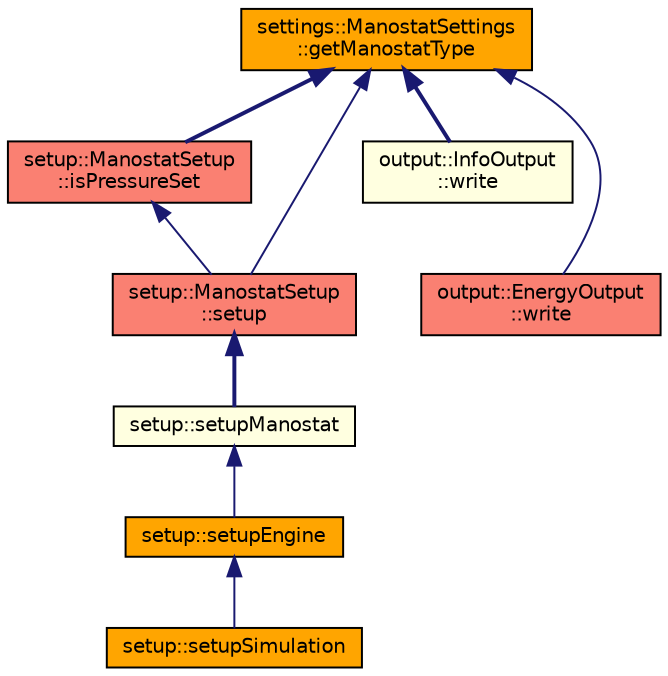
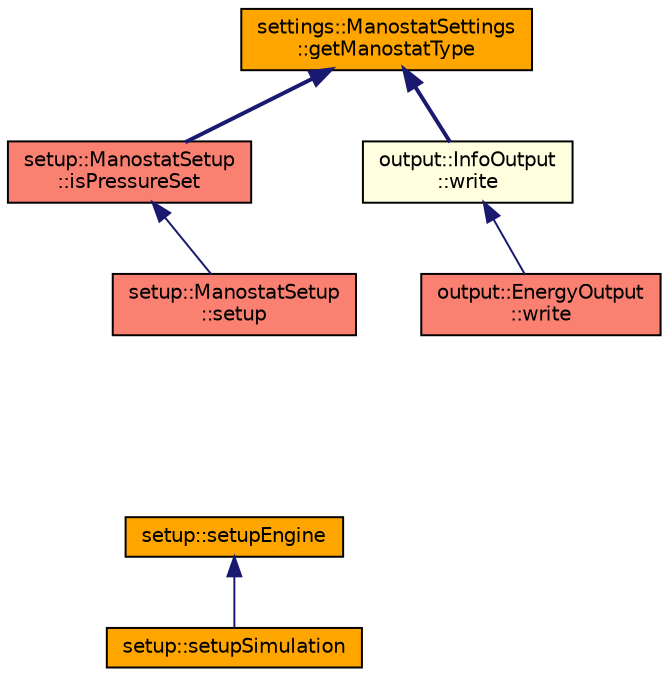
edge "output::EnergyOutput ::write" -> "settings::ManostatSettings ::getManostatType": now "output::EnergyOutput ::write" -> "output::InfoOutput ::write"
edge "setup::ManostatSetup ::setup" -> "settings::ManostatSettings ::getManostatType": removed
node "setup::setupManostat": removed
